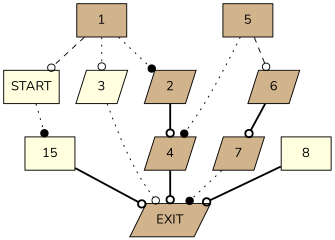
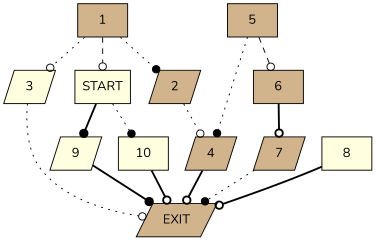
node "6": shape parallelogram -> box
edge "2" -> "4": style bold -> dotted
node "15": label "15" -> "10"
node "9": added
